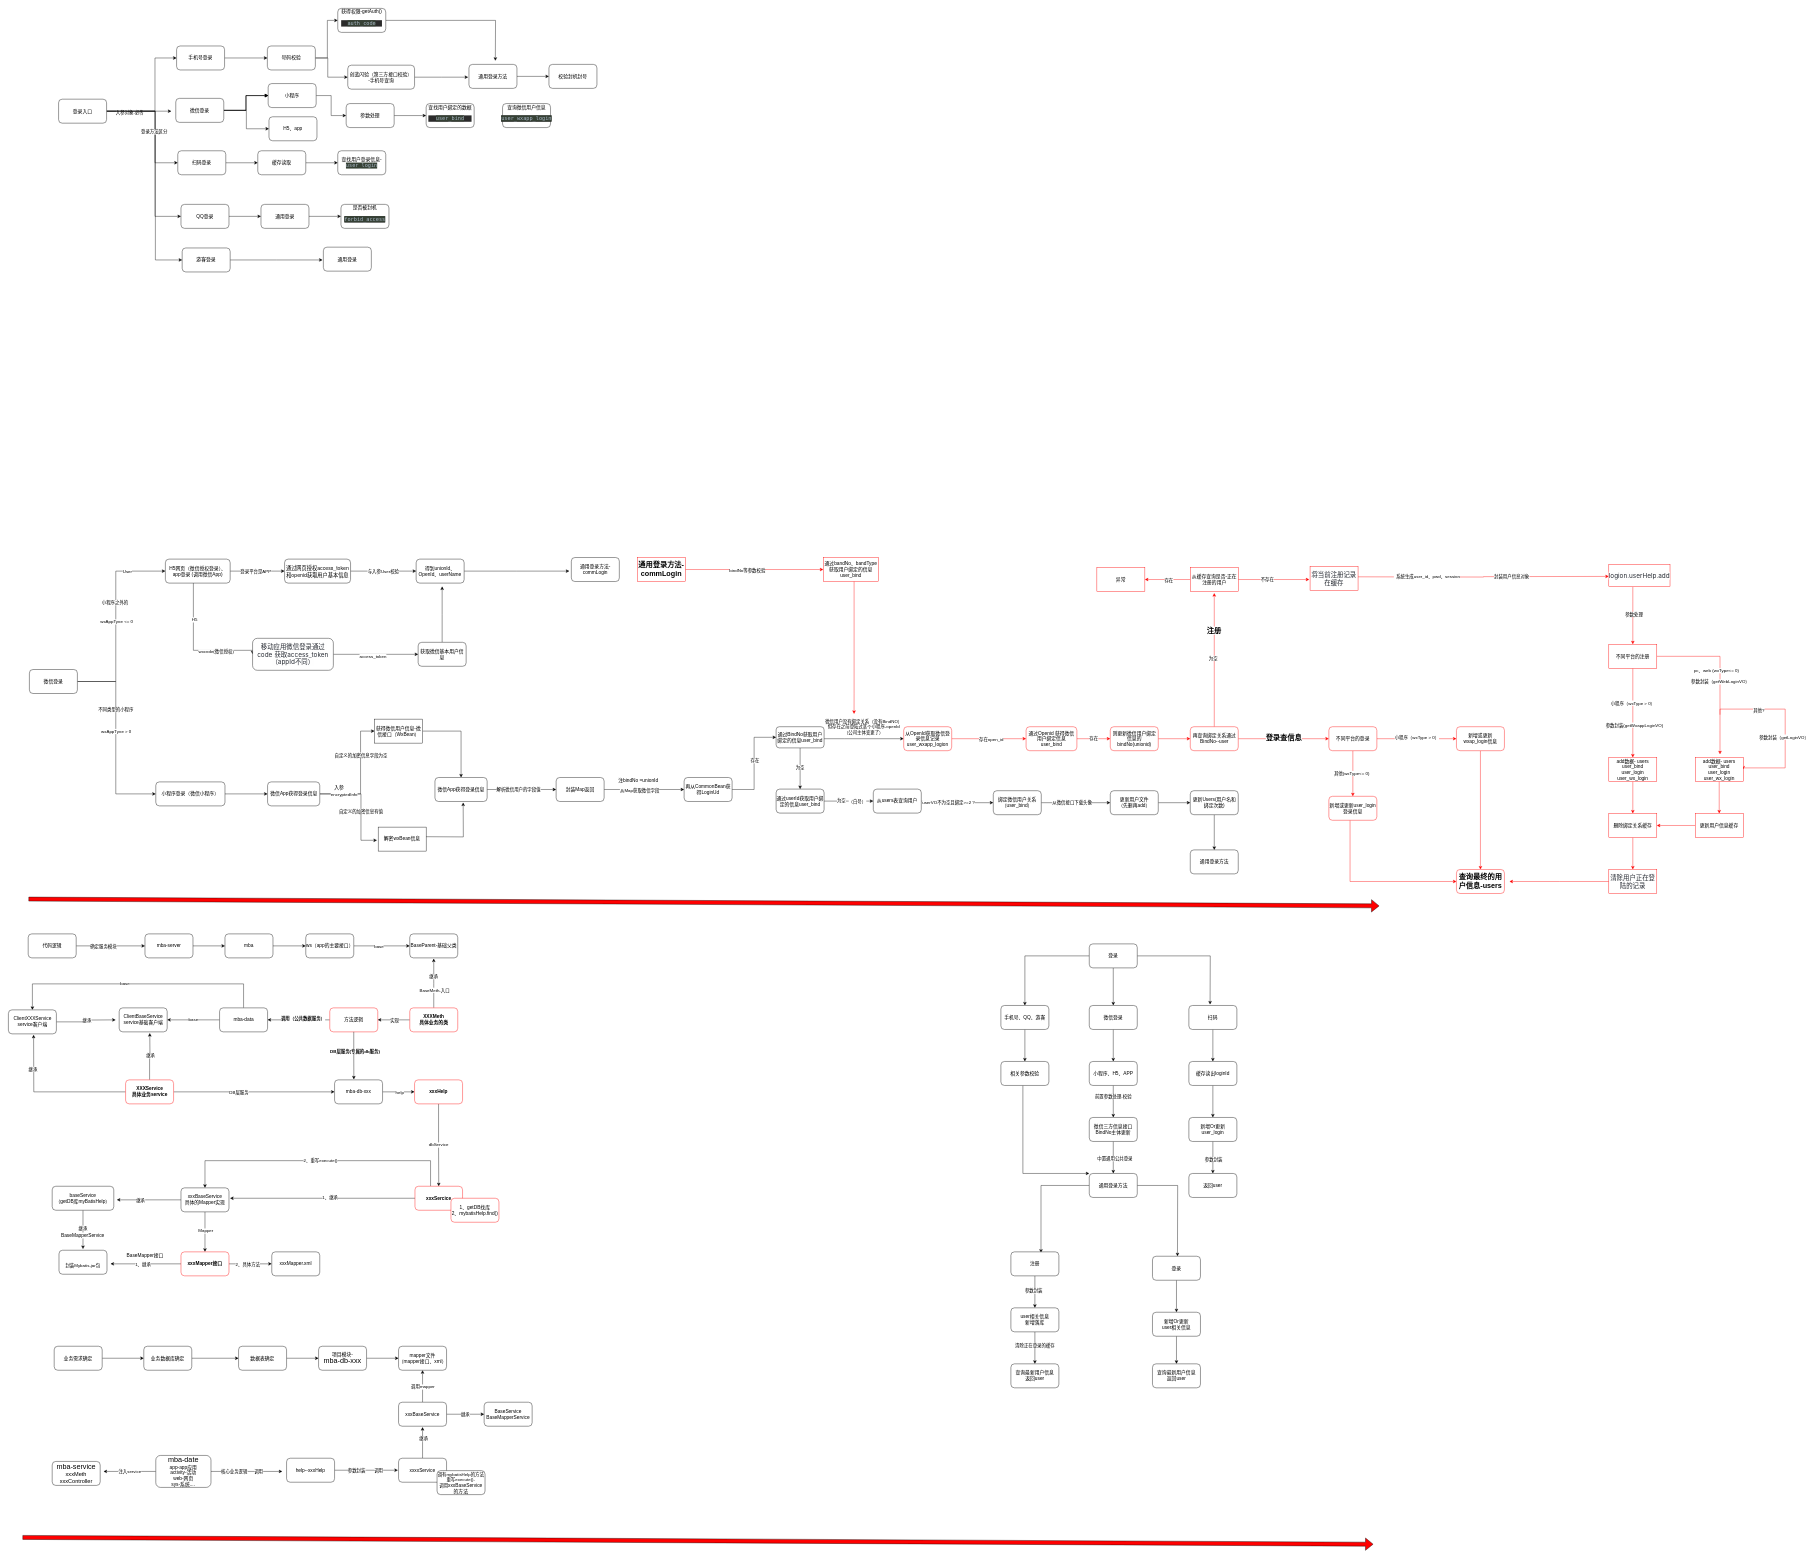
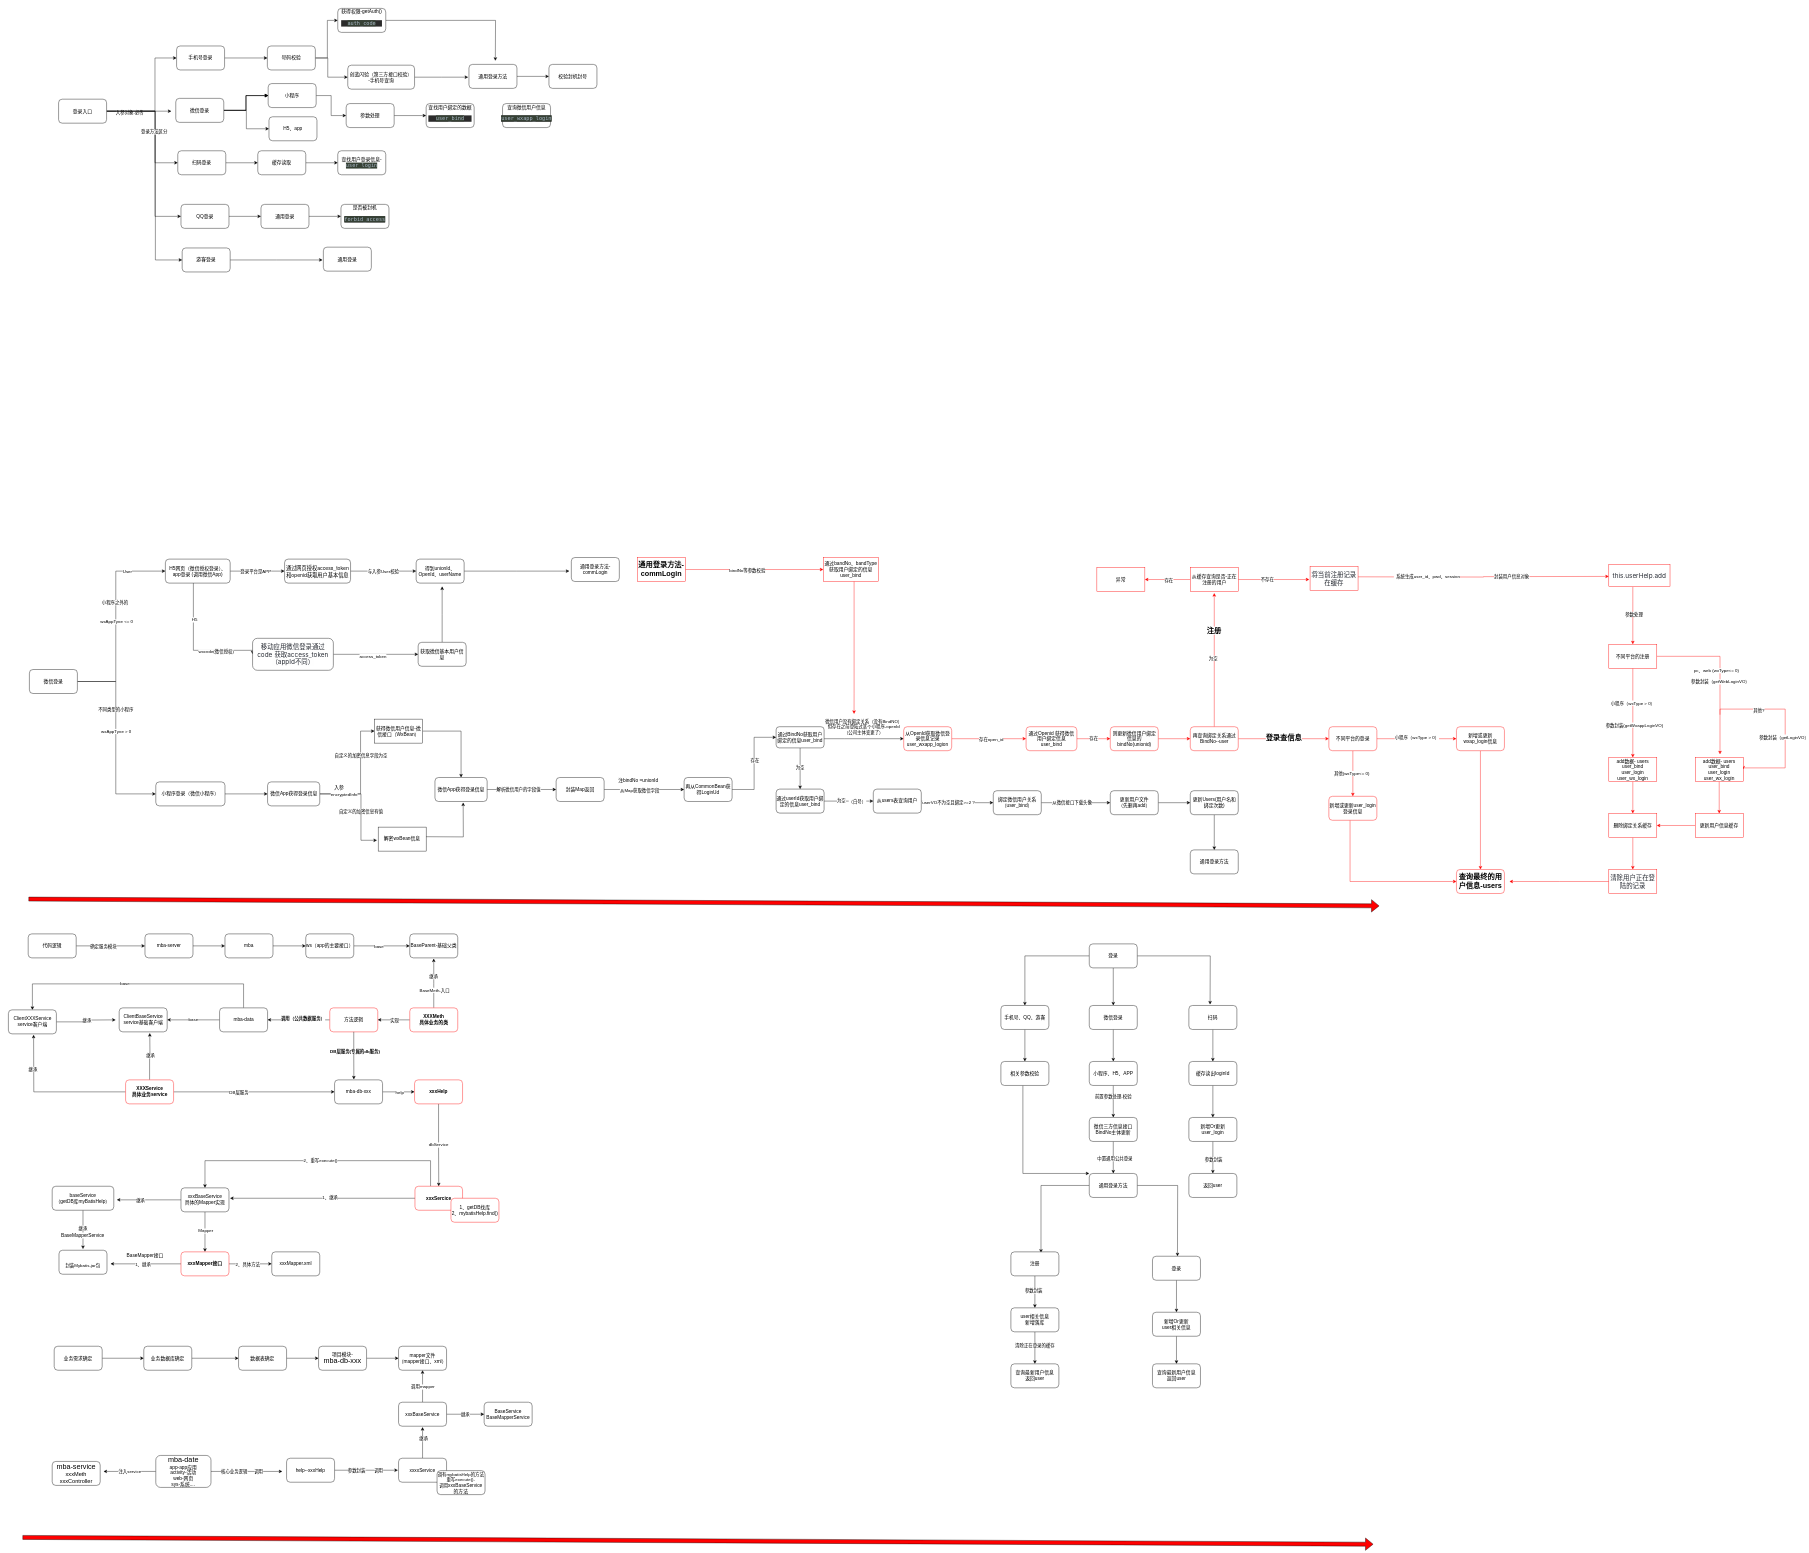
node "logion.userHelp.add": label "logion.userHelp.add" -> "this.userHelp.add"
